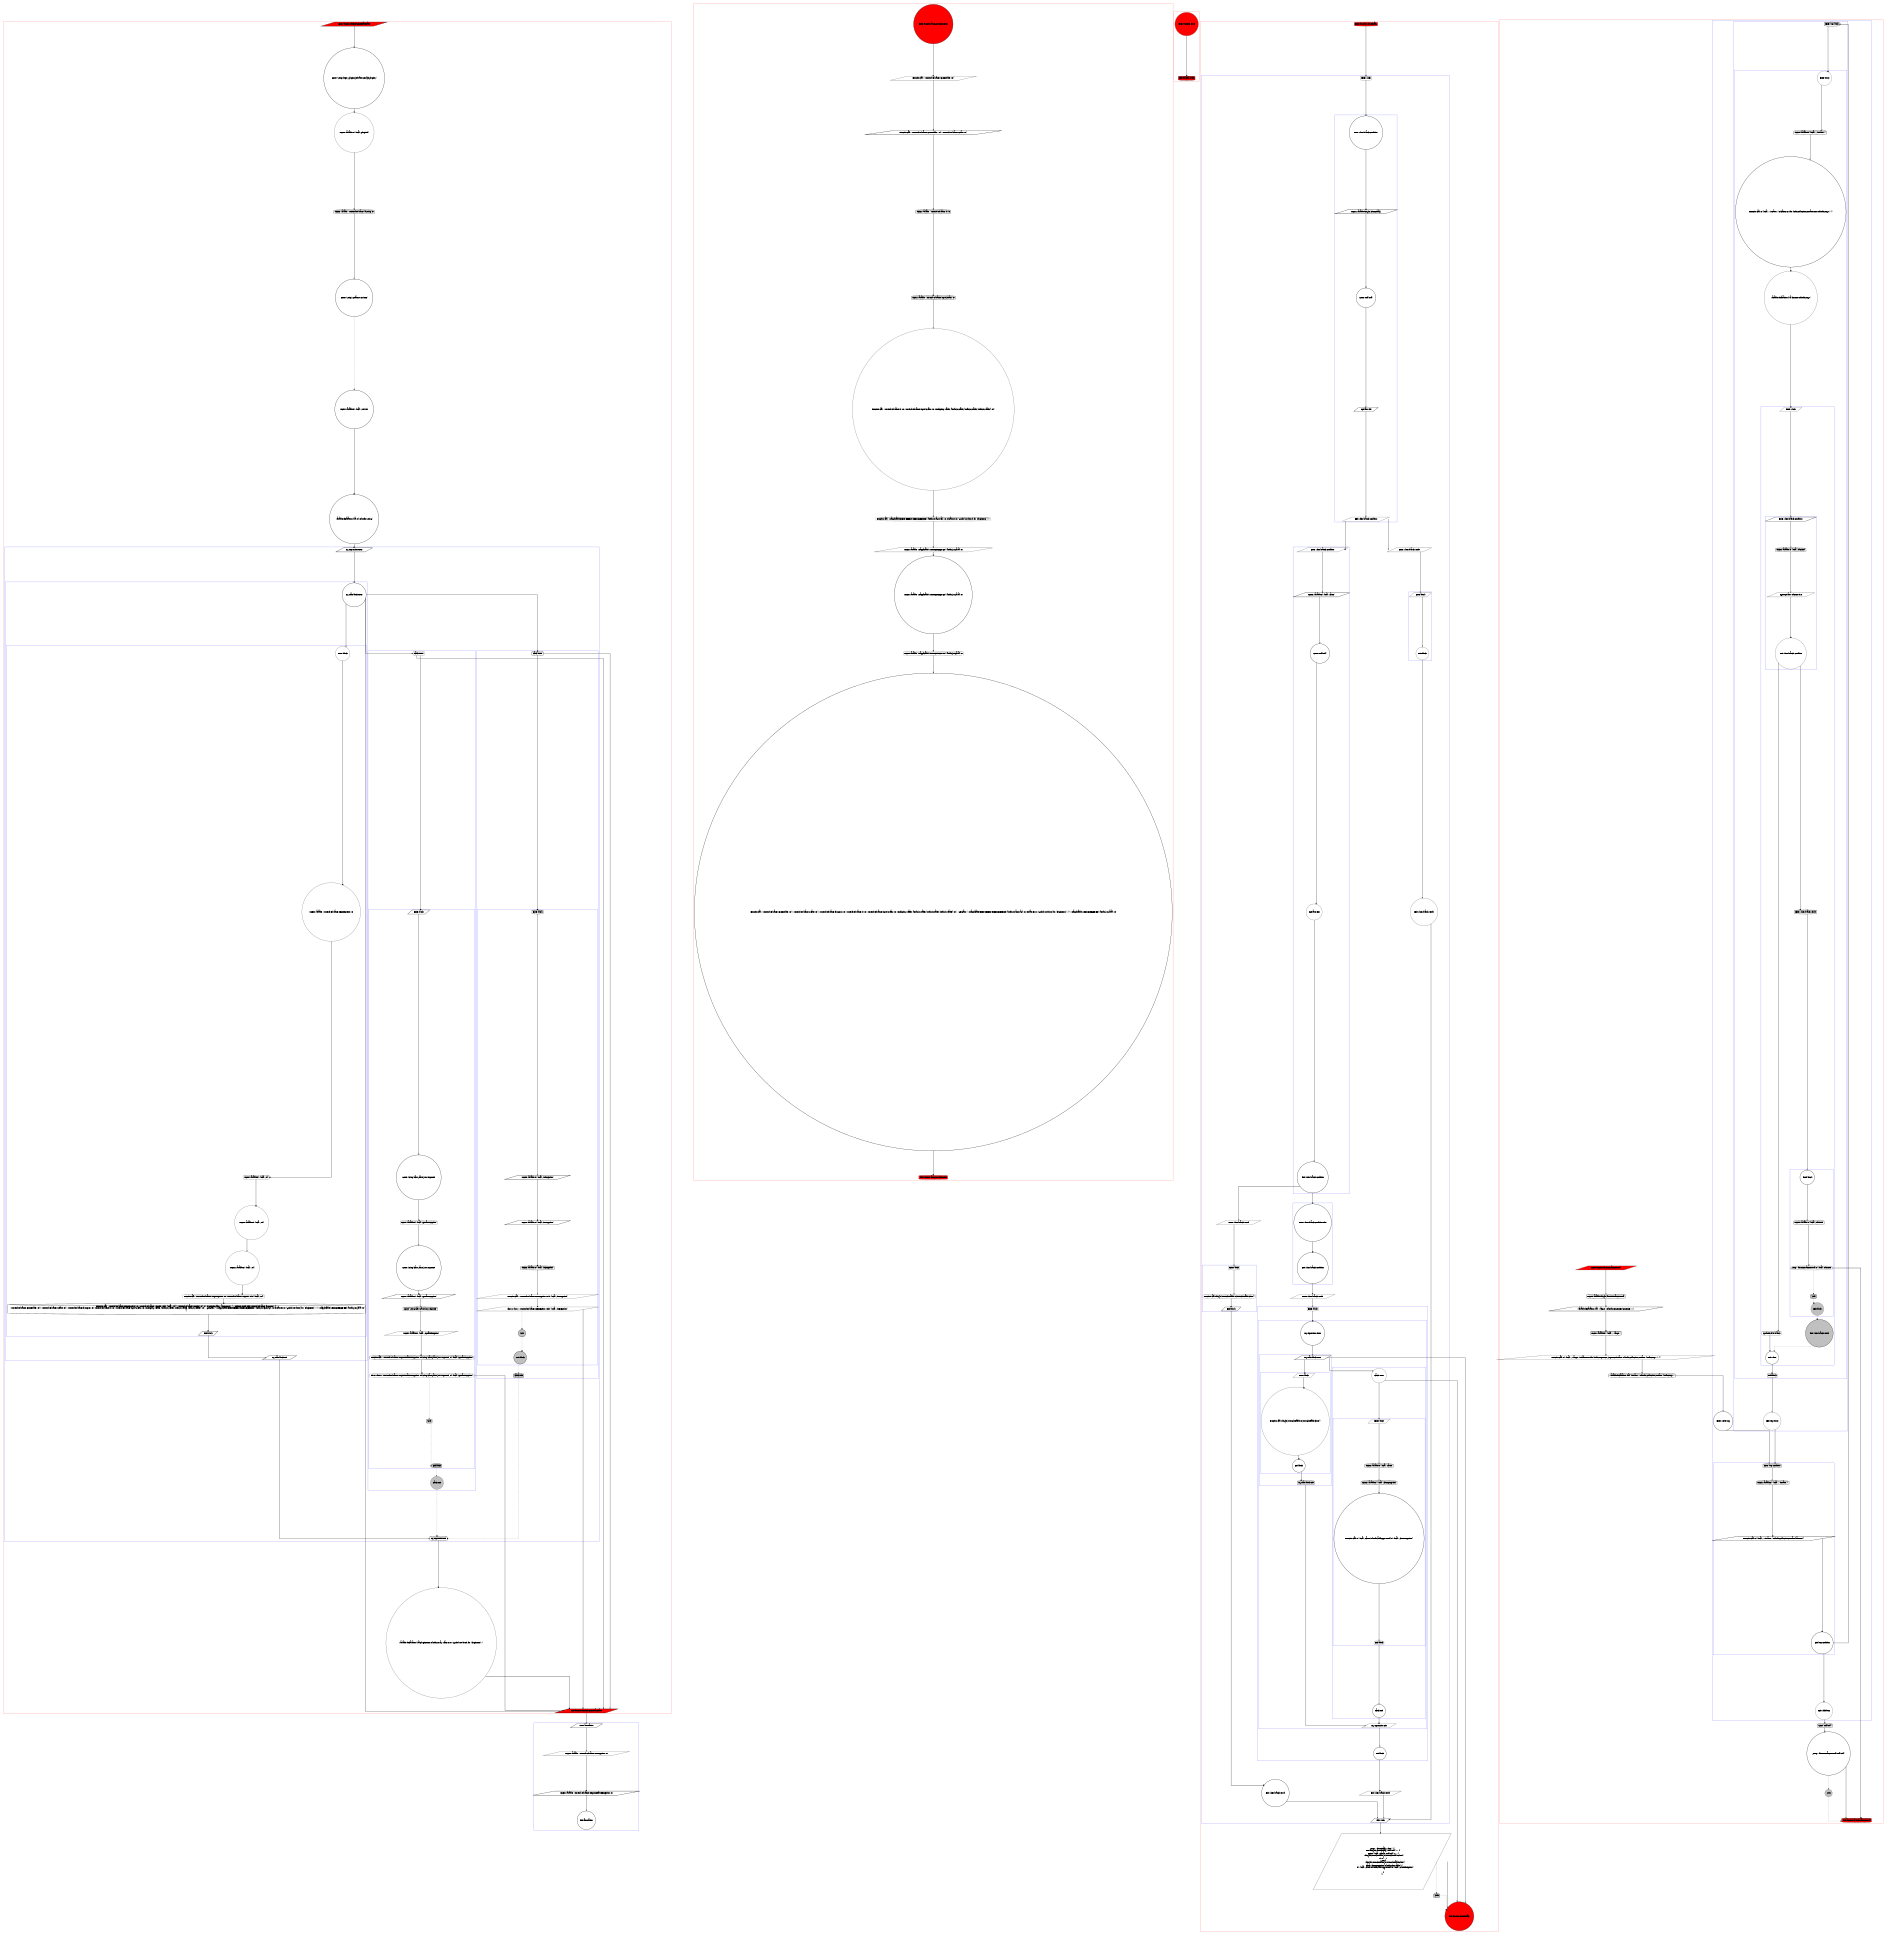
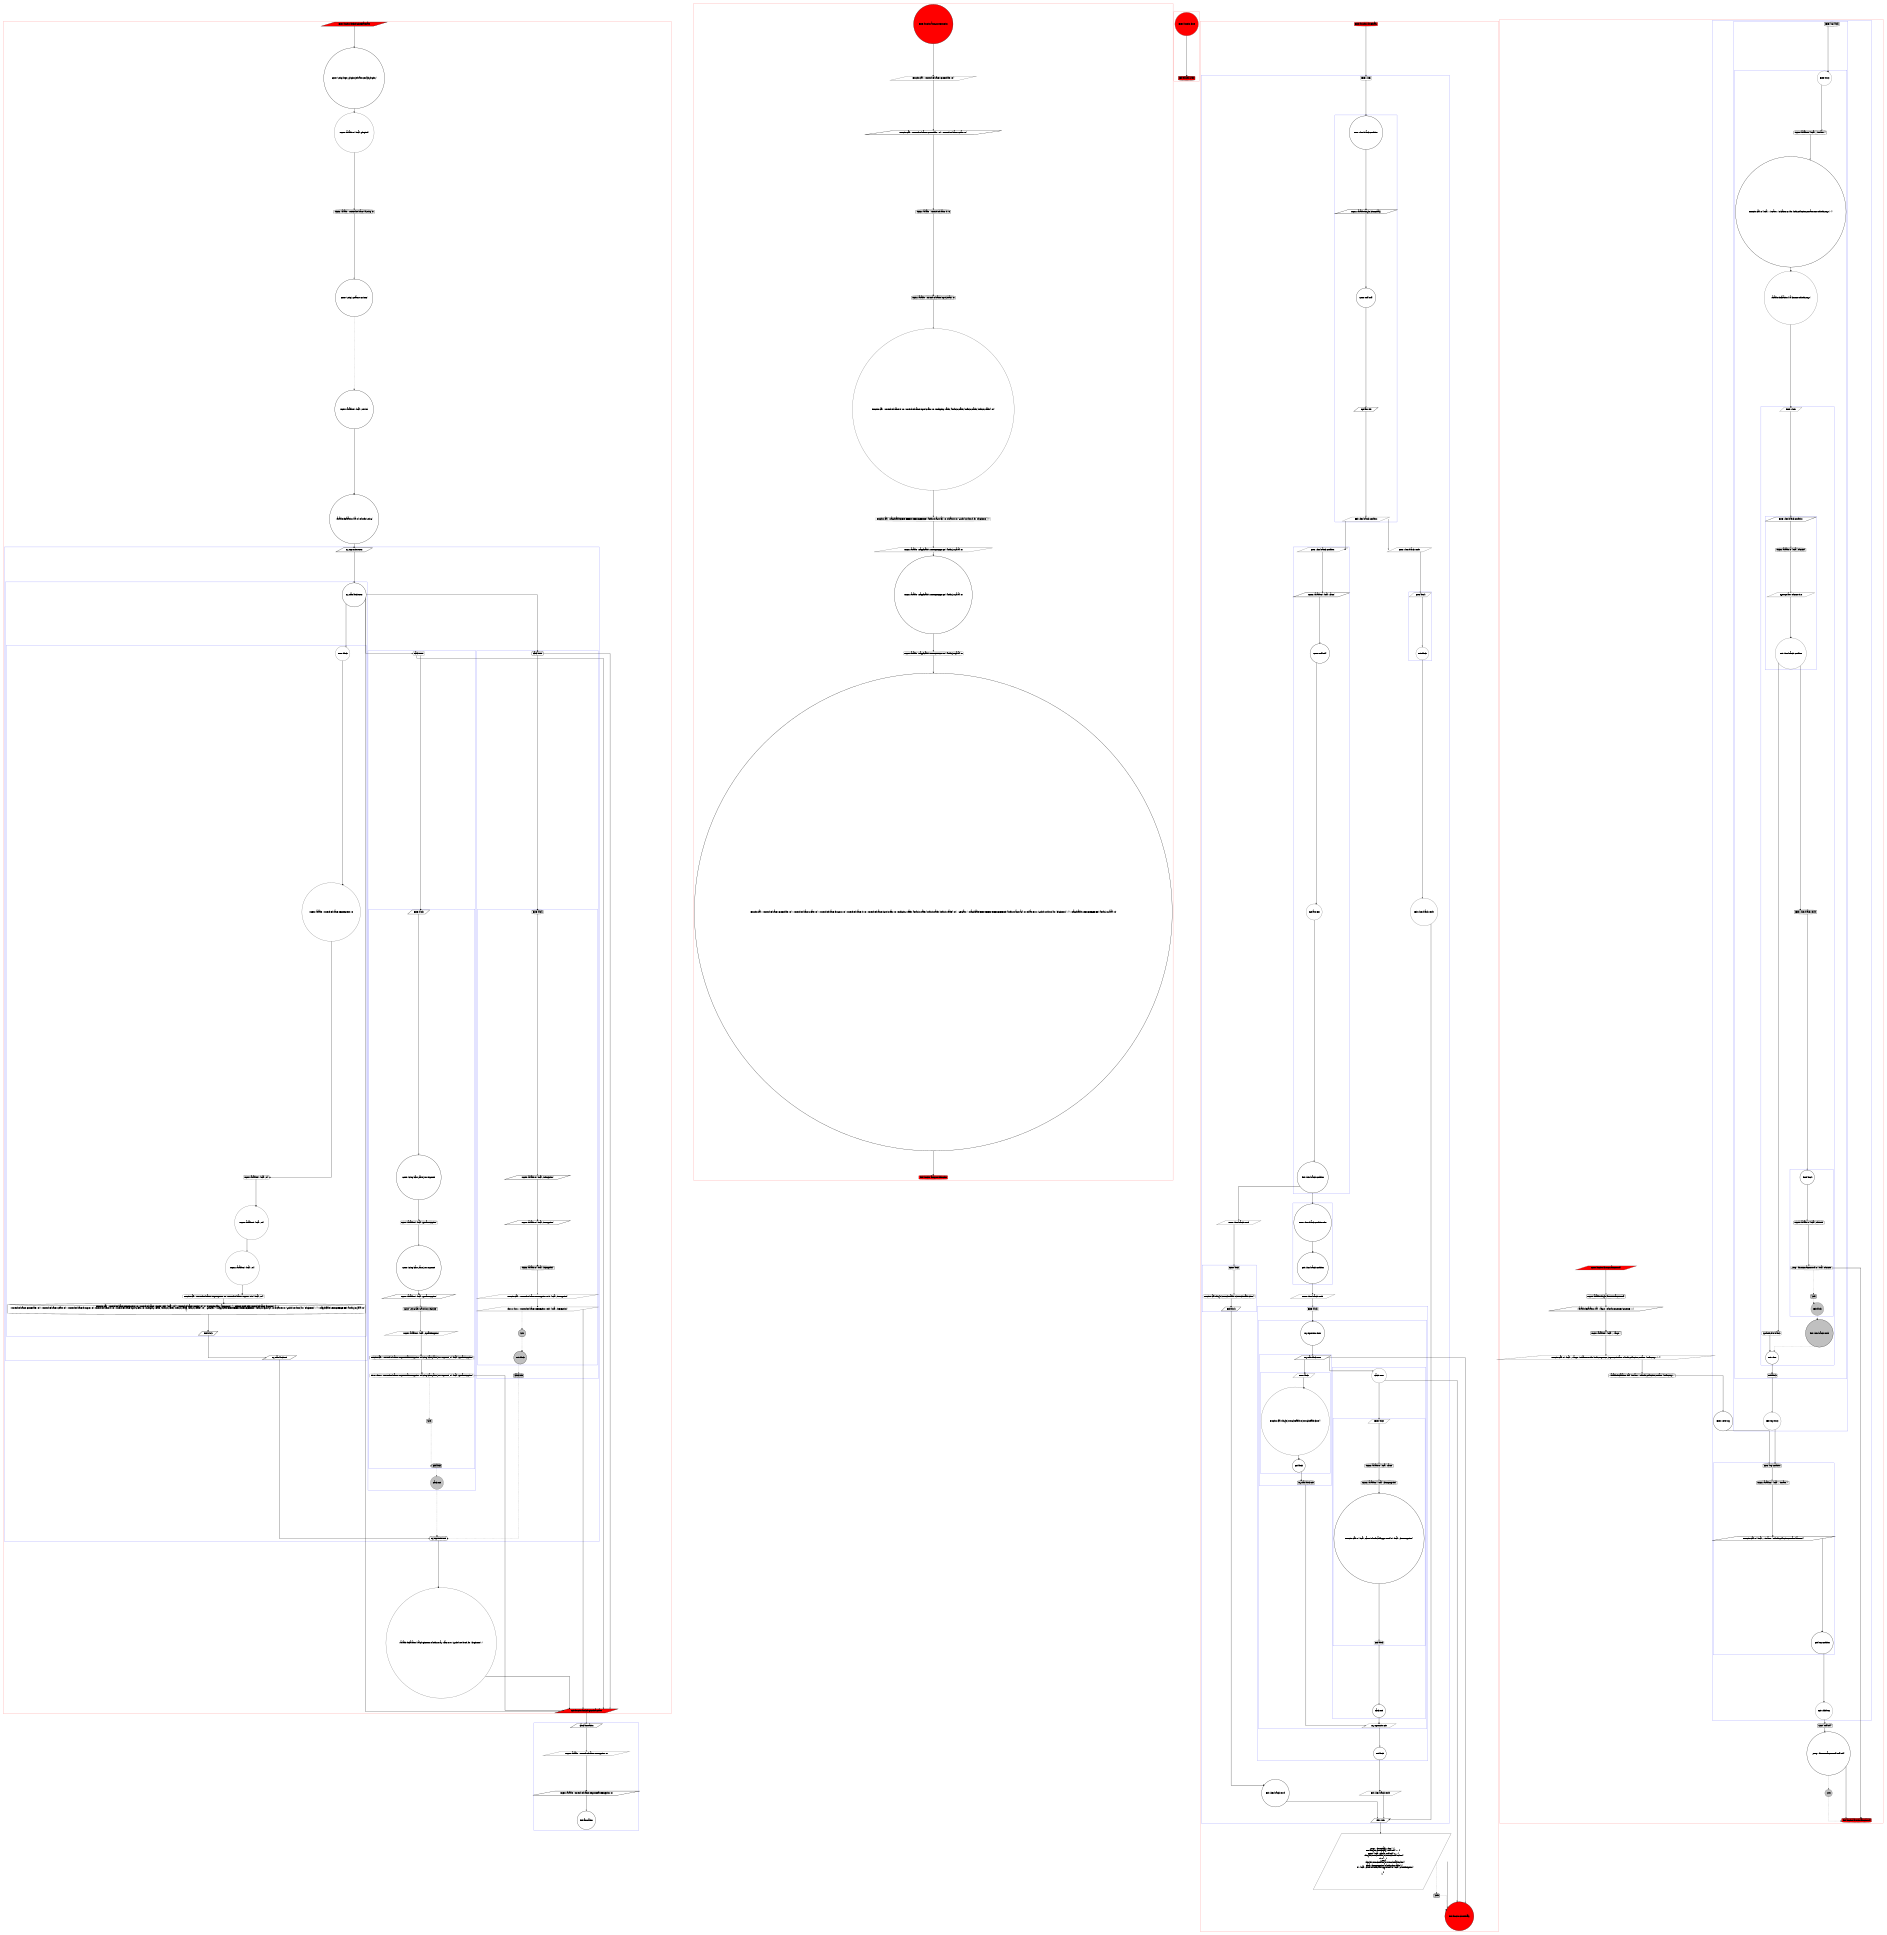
edge "Exit loop condition" -> "Enter loop block": removed
node "Enter annotation": label "Enter annotation" -> "Catch annotation"
